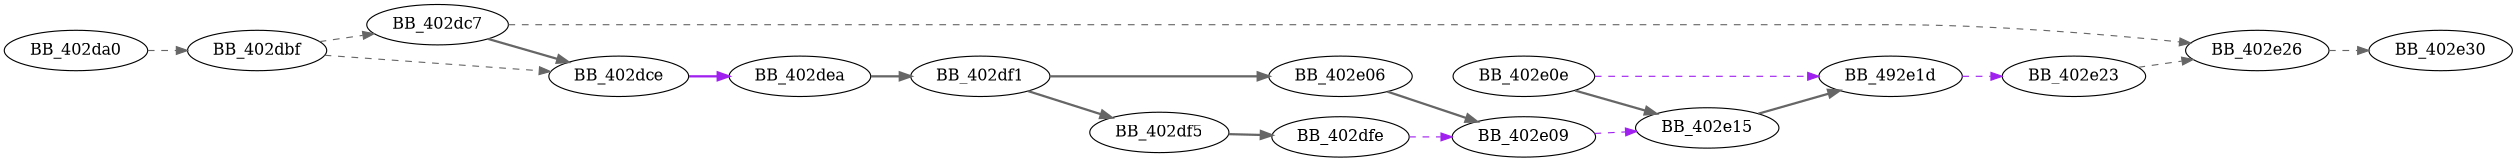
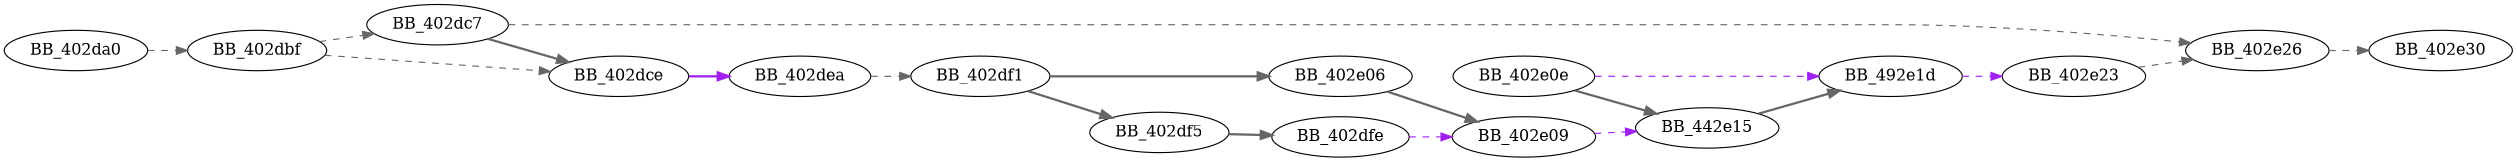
edge "BB_402dea" -> "BB_402df1": style bold -> dashed
node "BB_402e15": label "BB_402e15" -> "BB_442e15"
